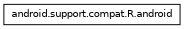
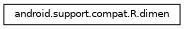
node "android.support.compat.R.android": label "android.support.compat.R.android" -> "android.support.compat.R.dimen"
